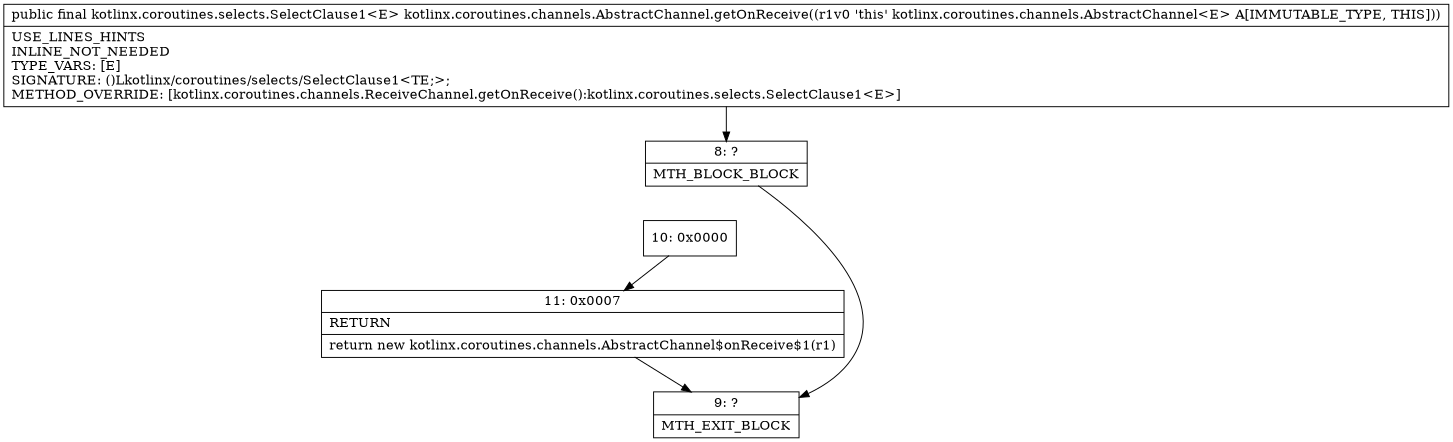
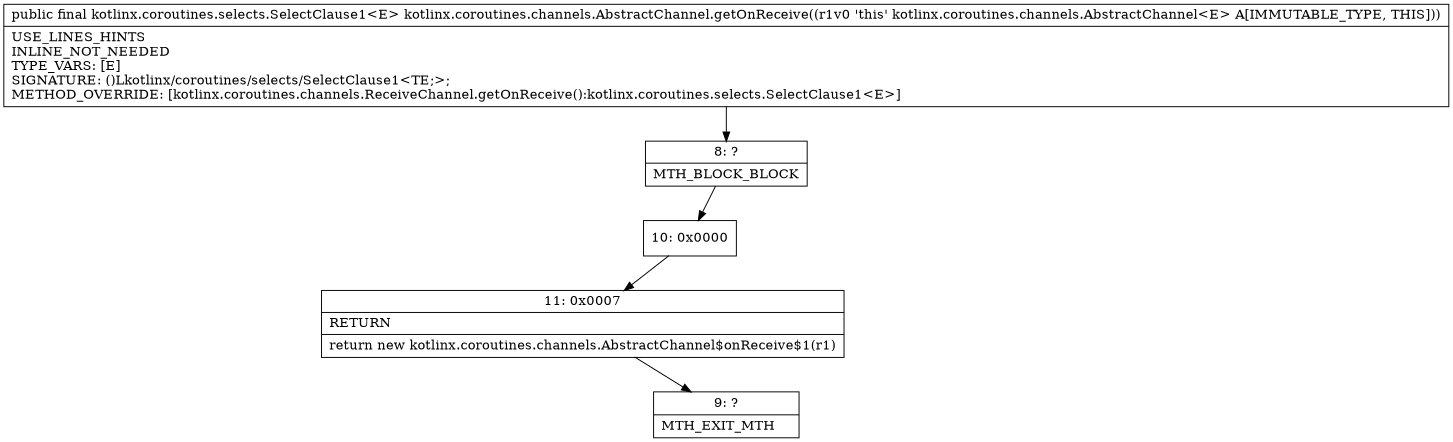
edge "8: ?" -> "9: ?": now "8: ?" -> "10: 0x0000"
node "9: ?": text "MTH_EXIT_BLOCK" -> "MTH_EXIT_MTH"
